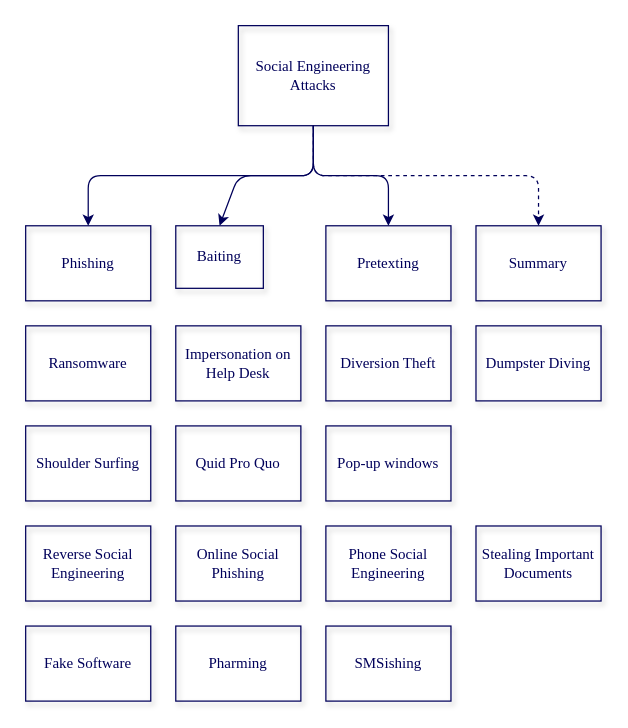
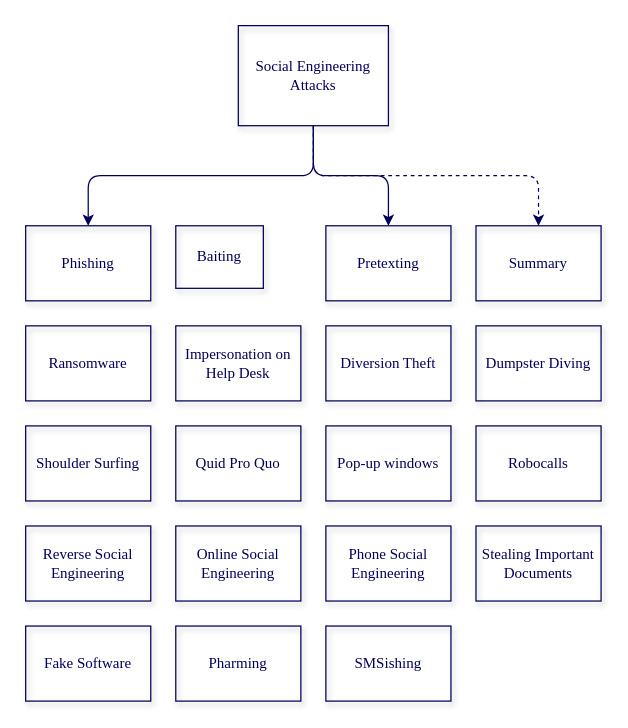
edge "Social Engineering Attacks" -> "Baiting": removed
node "Robocalls": added
node "Online Social Phishing": label "Online Social Phishing" -> "Online Social Engineering"
